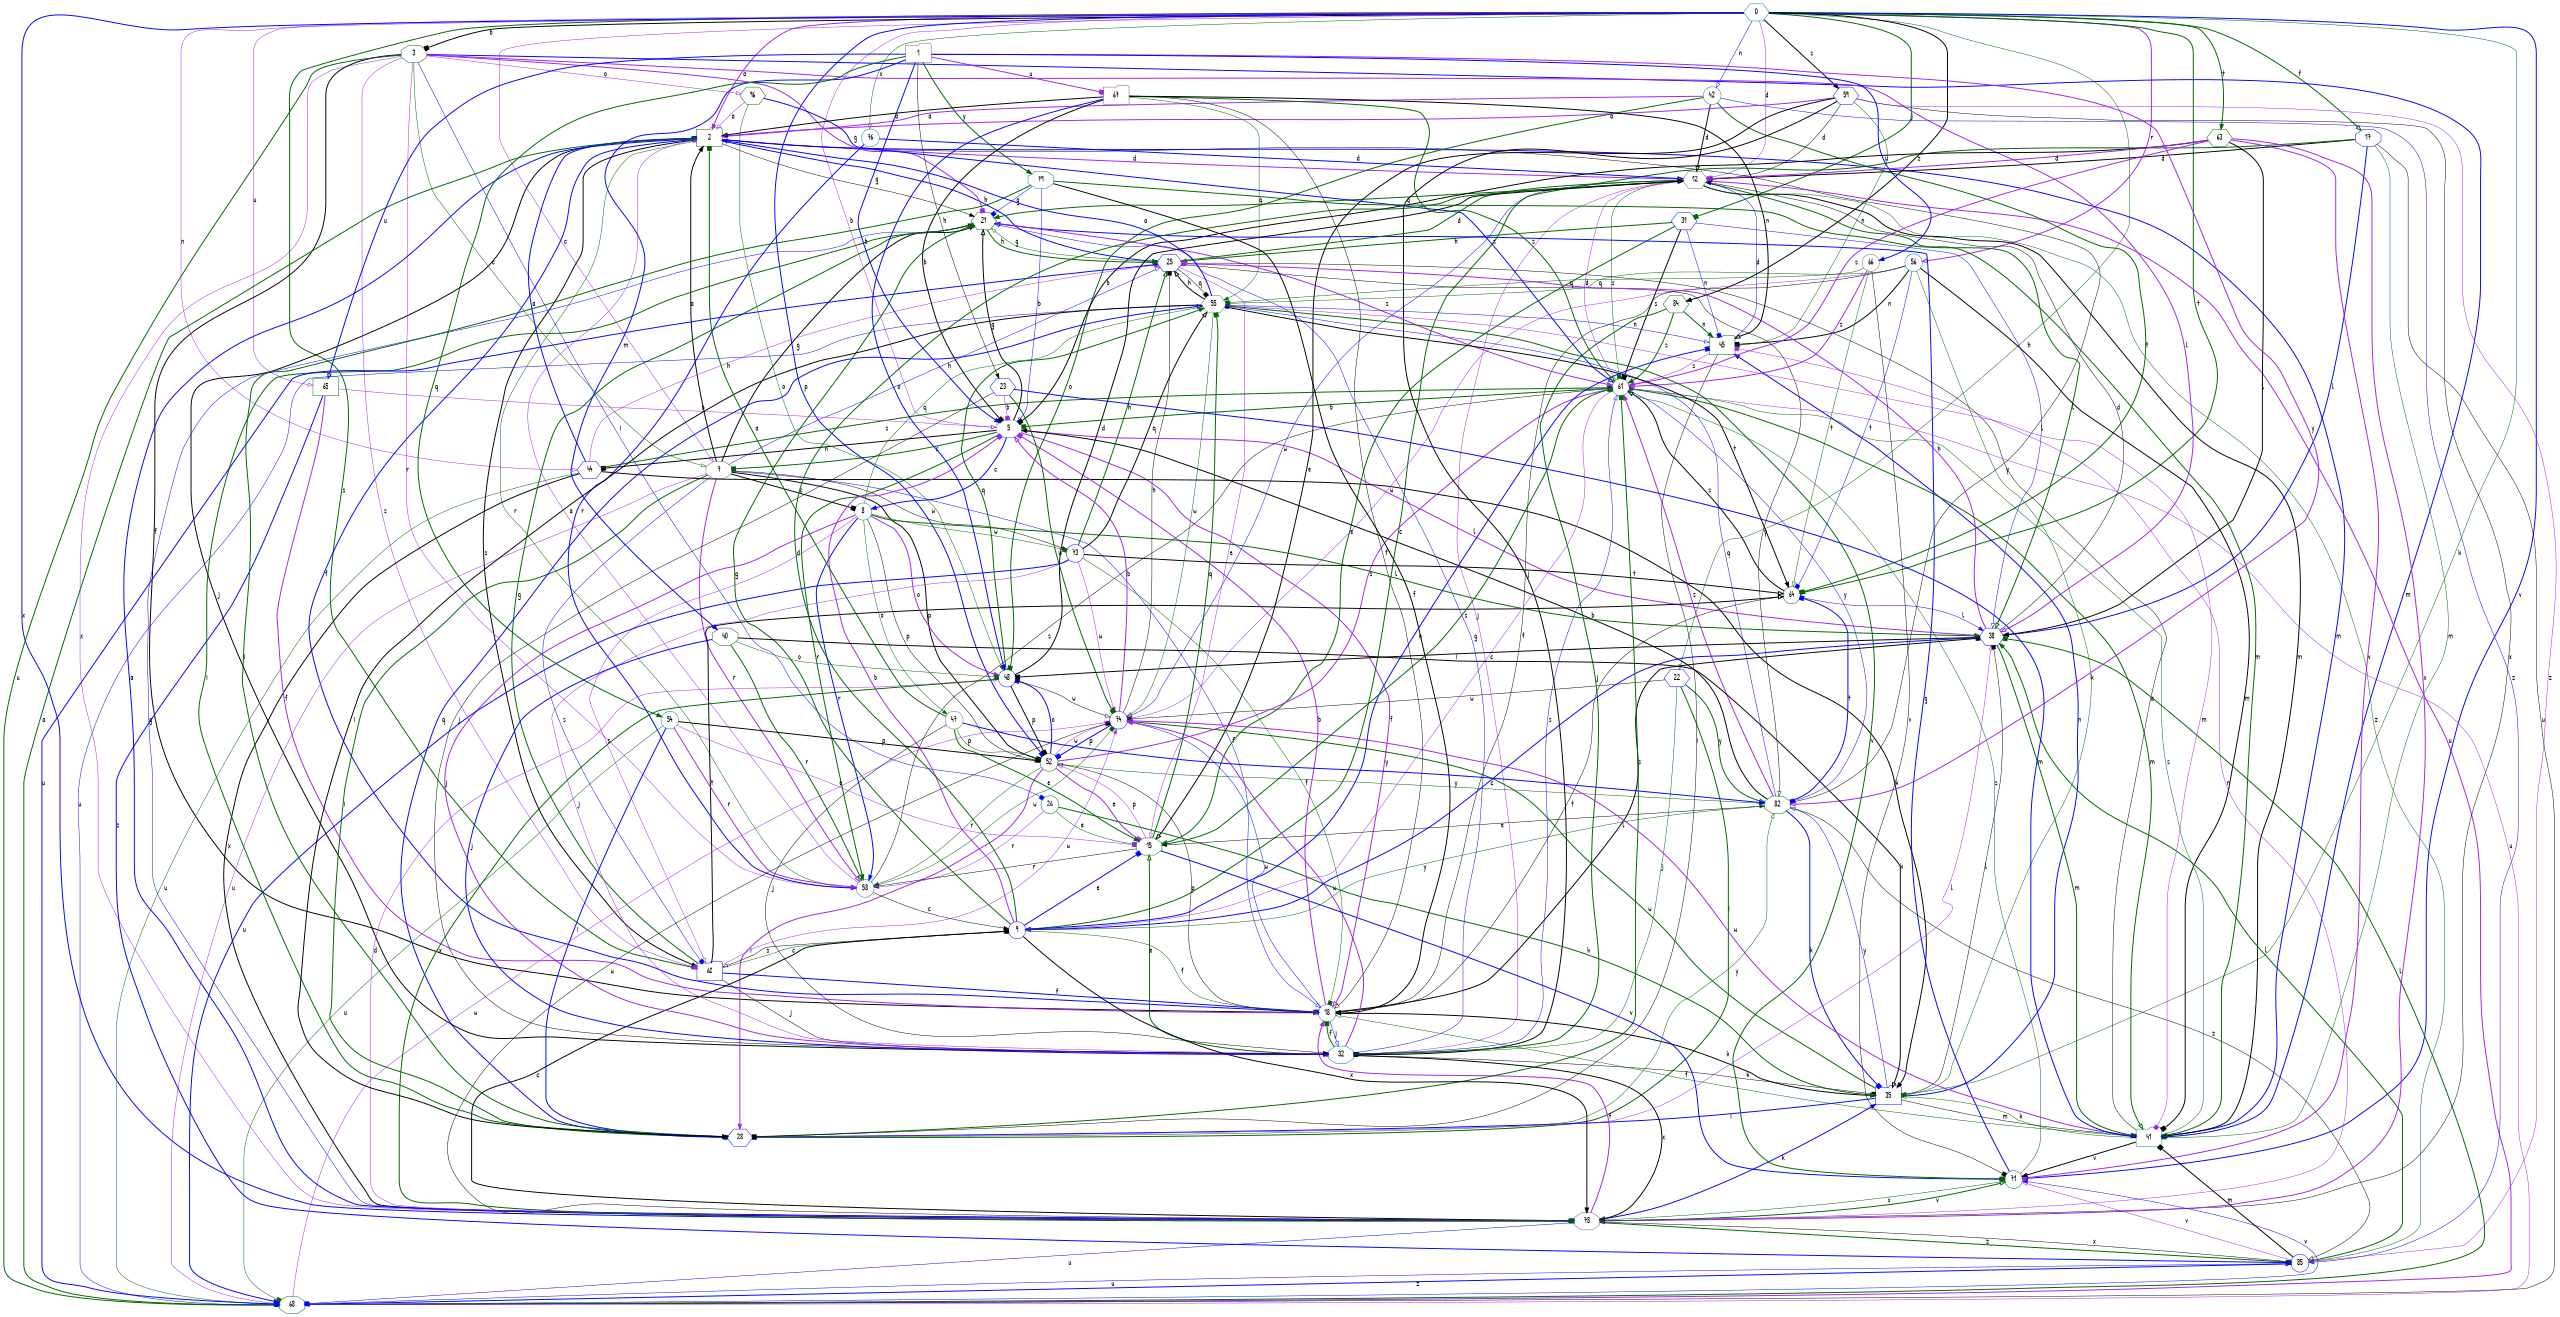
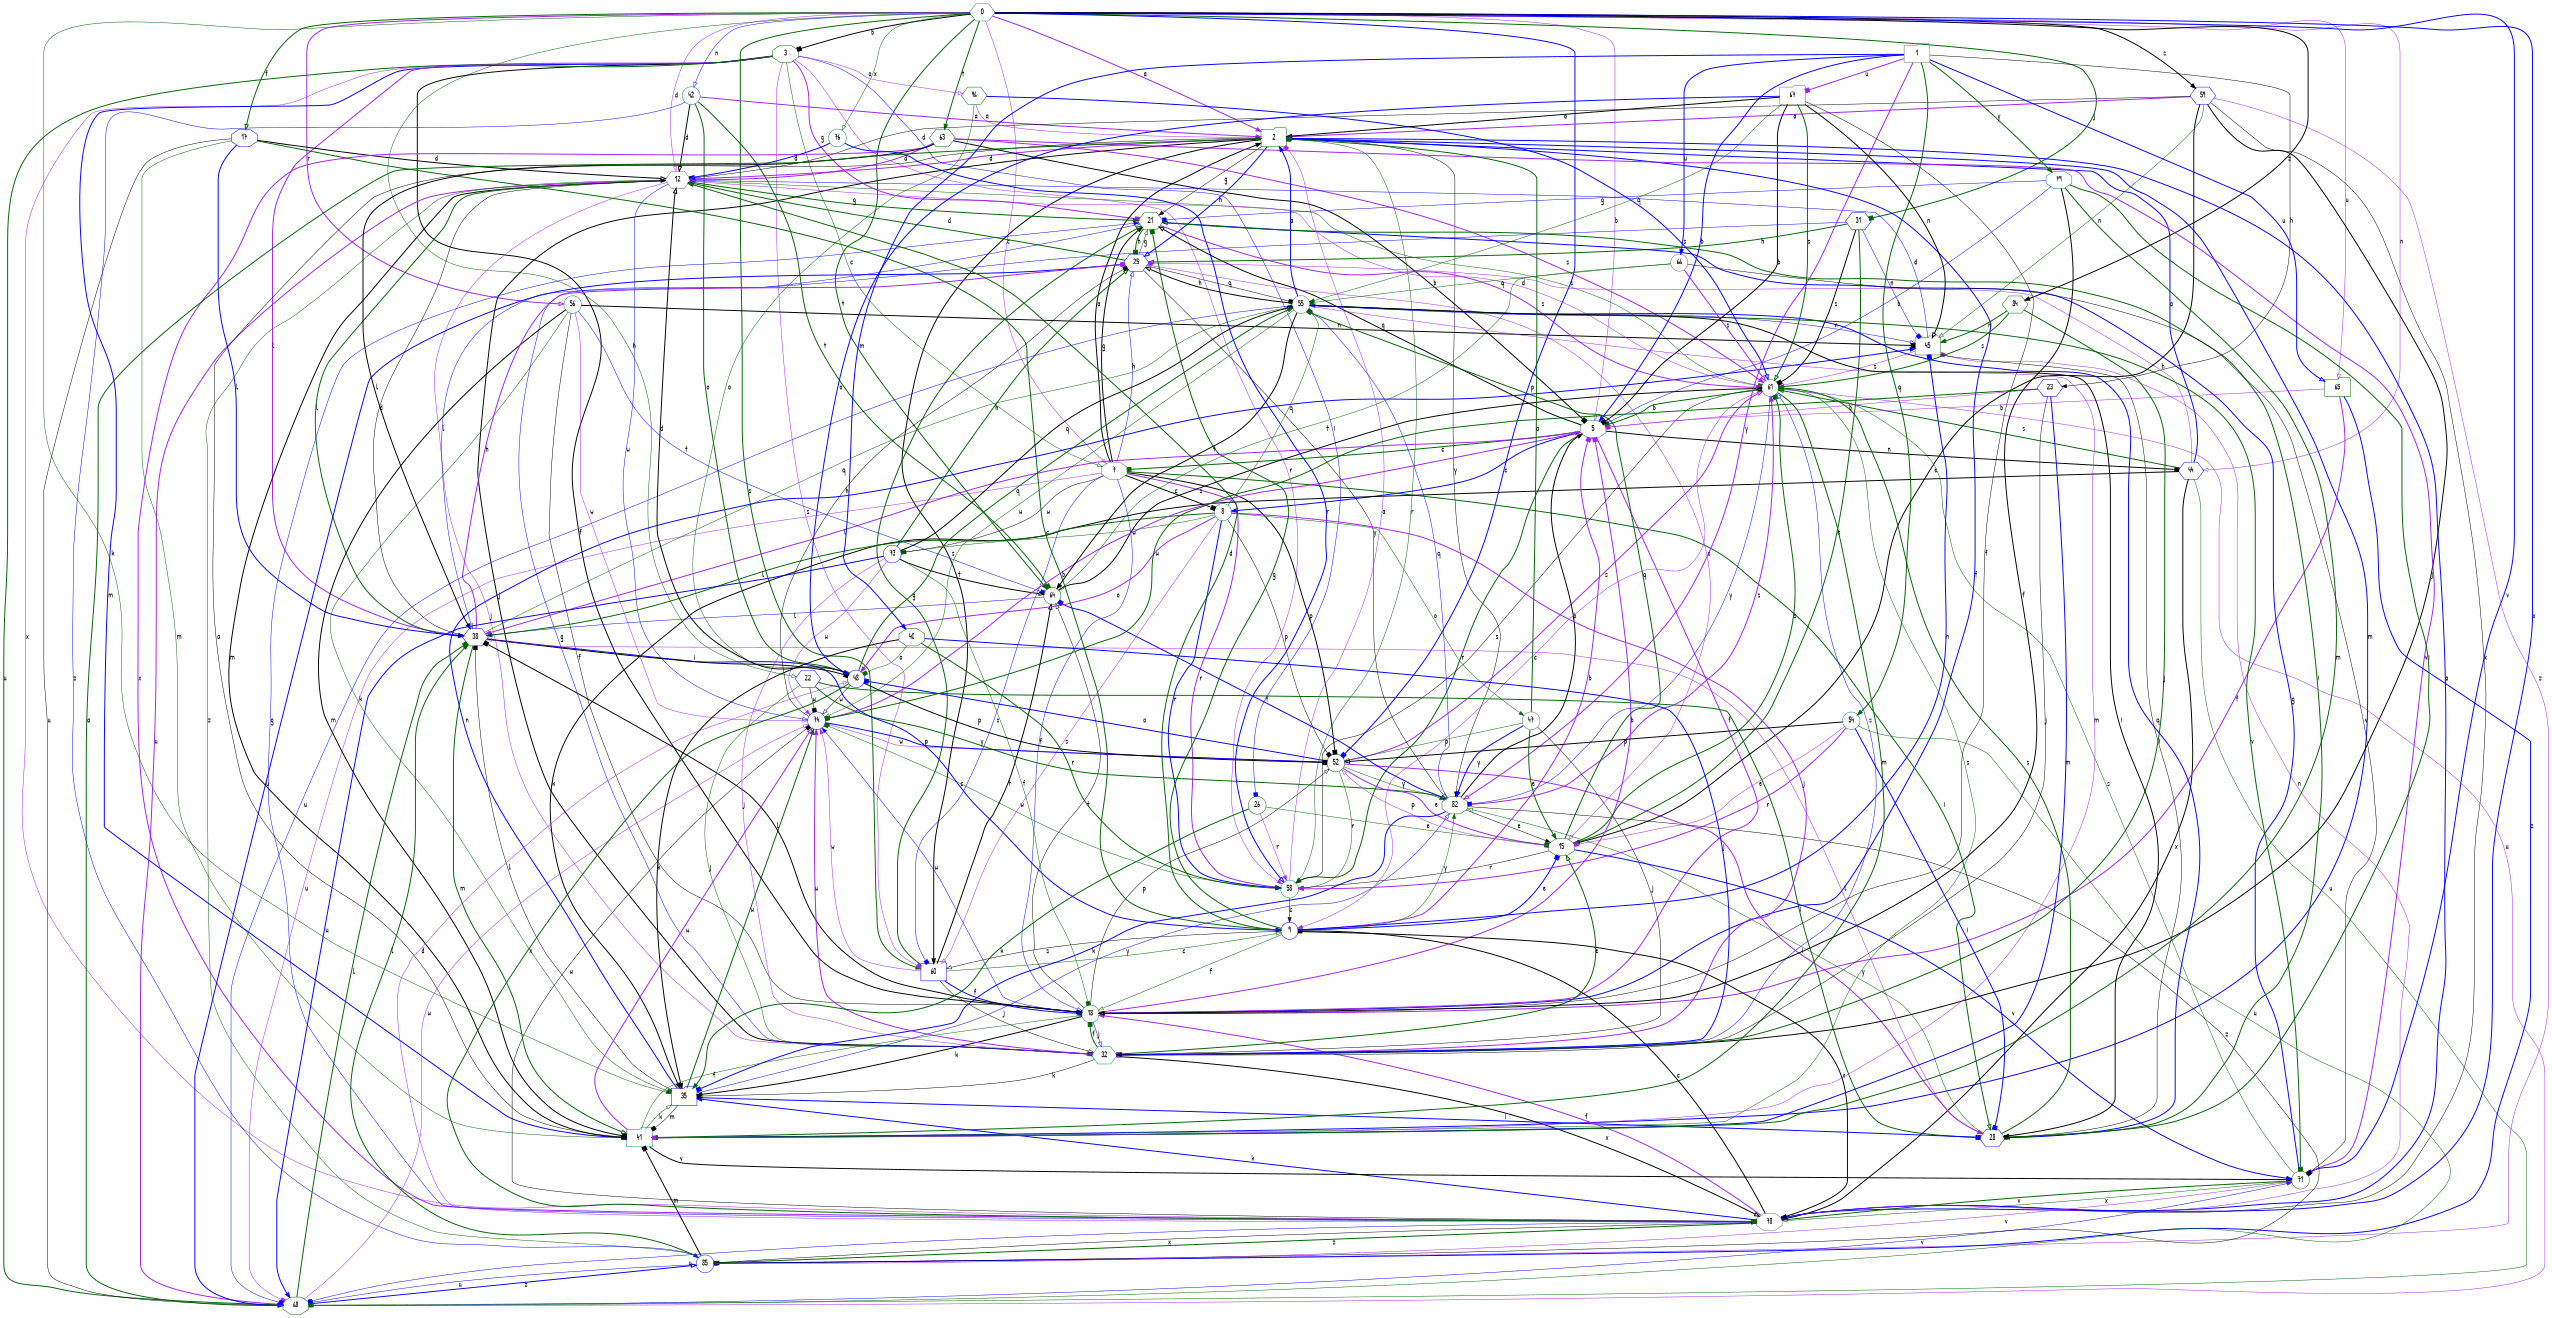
edge "56" -> "55": now "38" -> "55"
node "55": shape hexagon -> circle
edge "41" -> "25": now "41" -> "2"
edge "40" -> "35": arrowhead onormal -> normal
node "32": shape octagon -> hexagon
